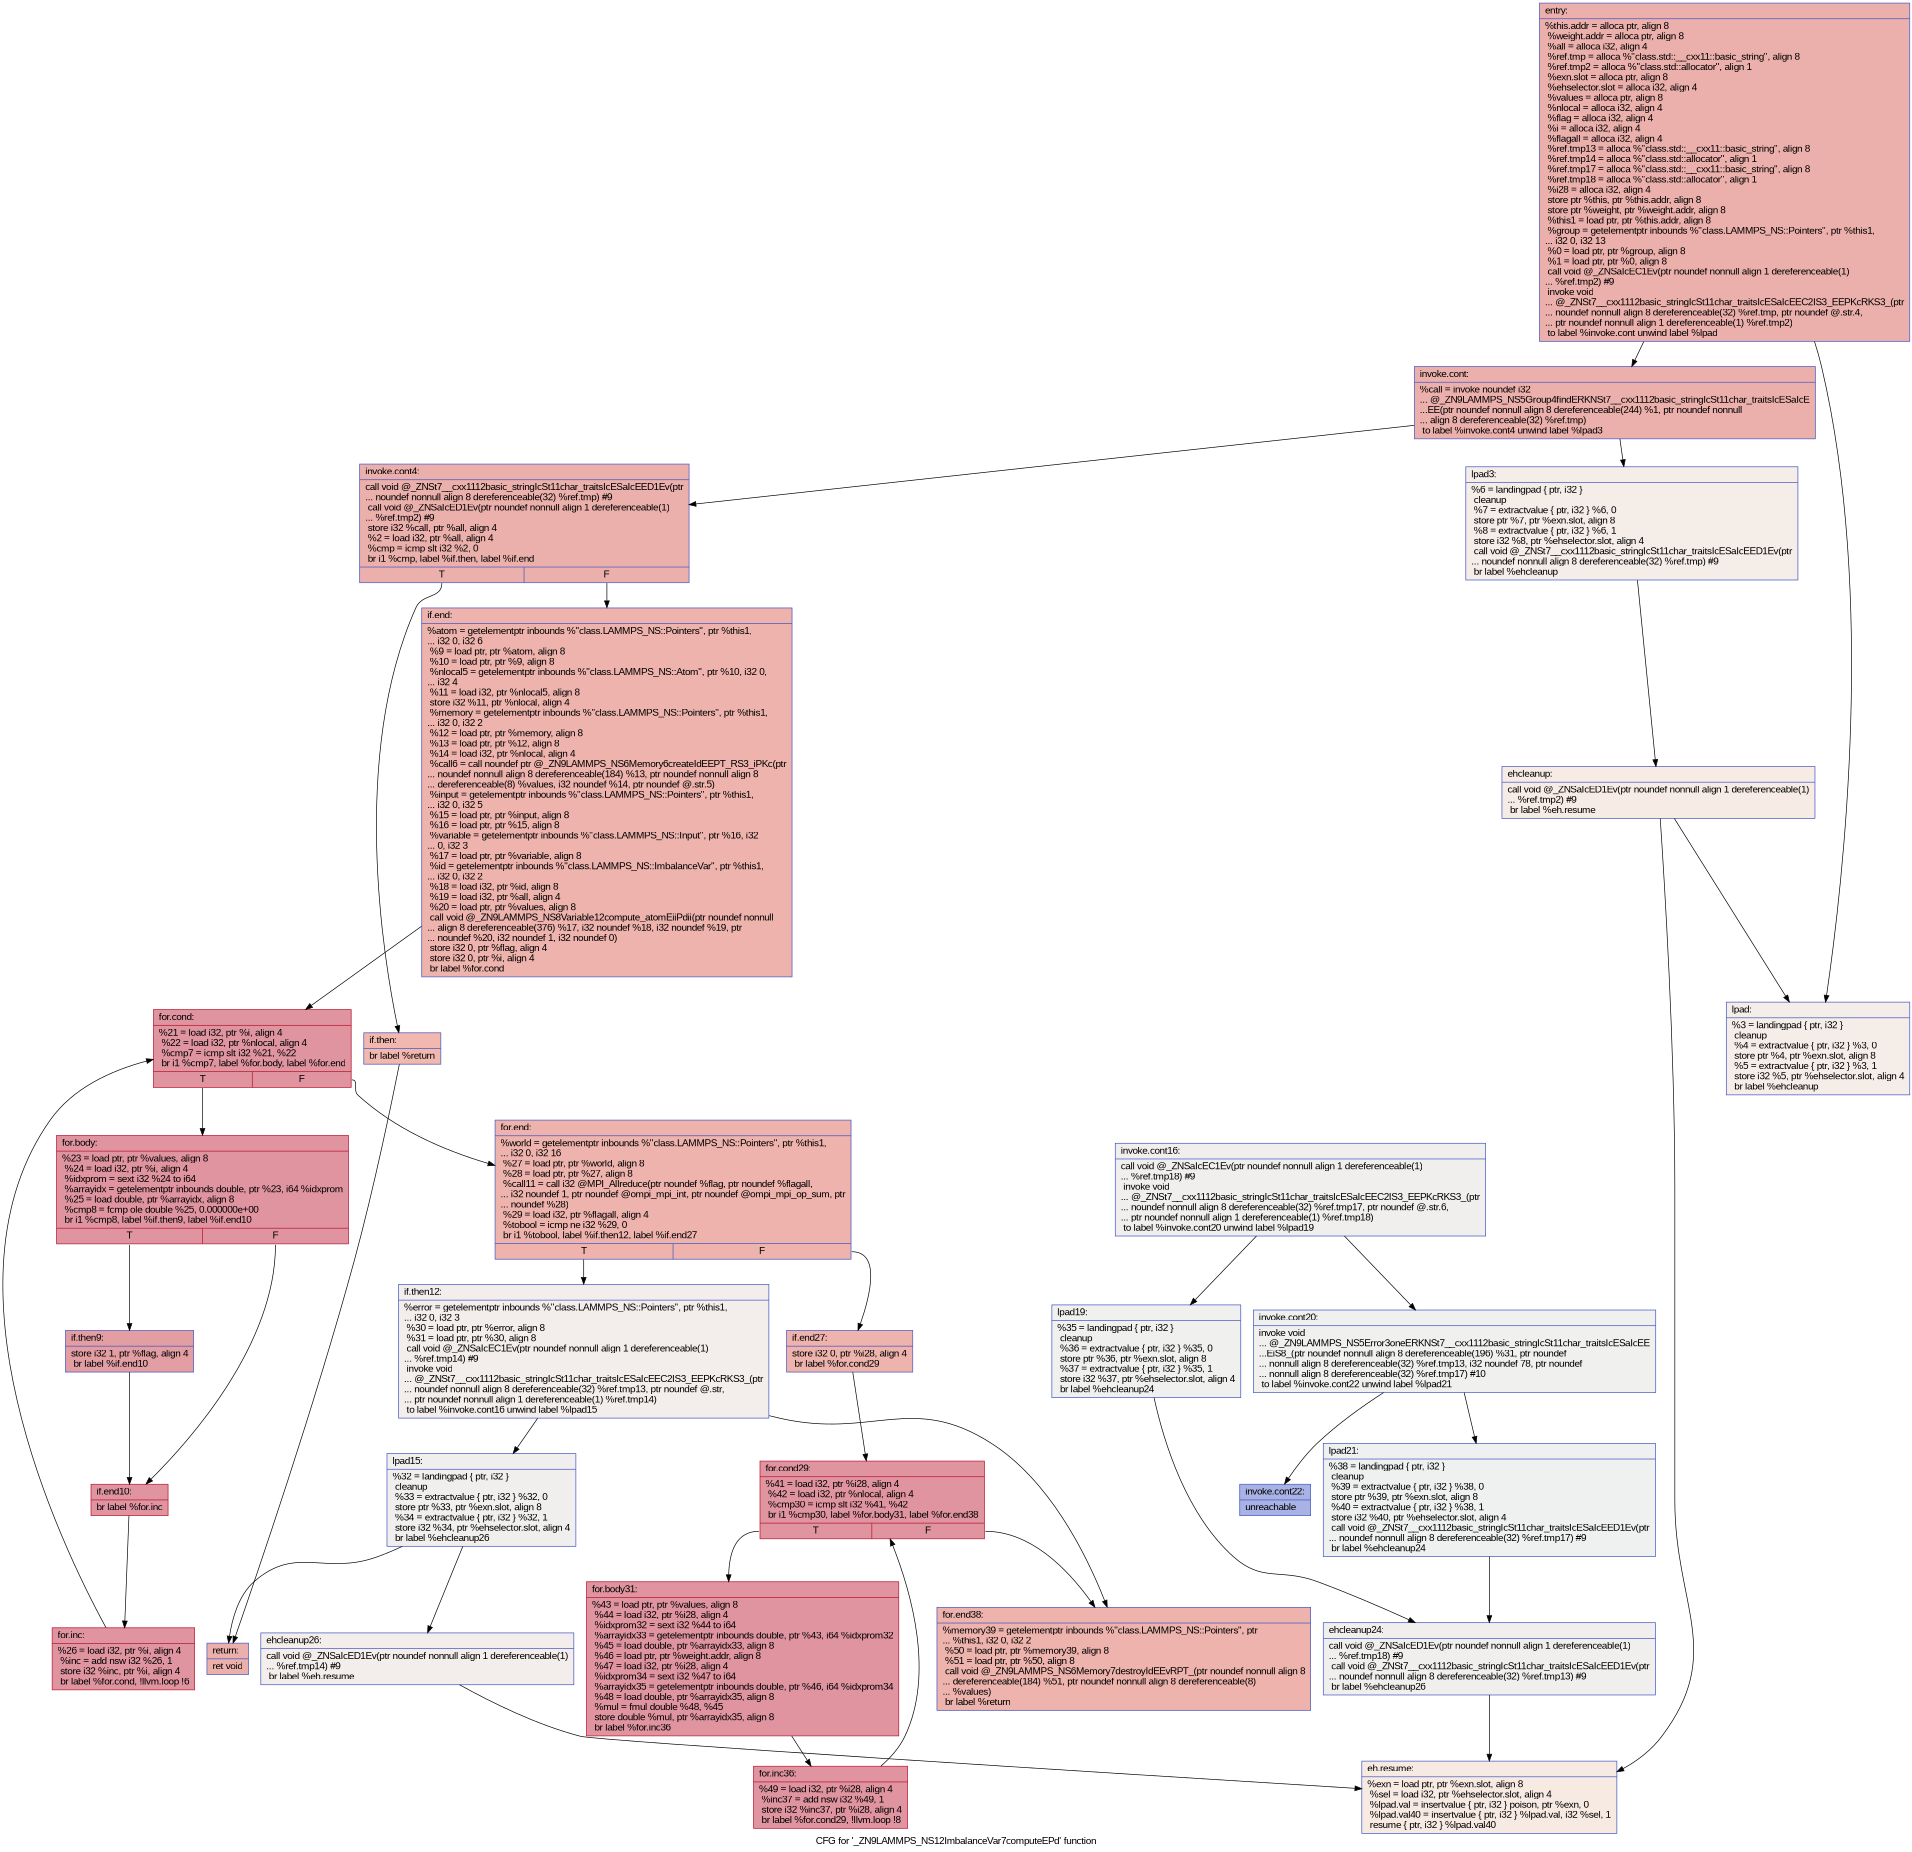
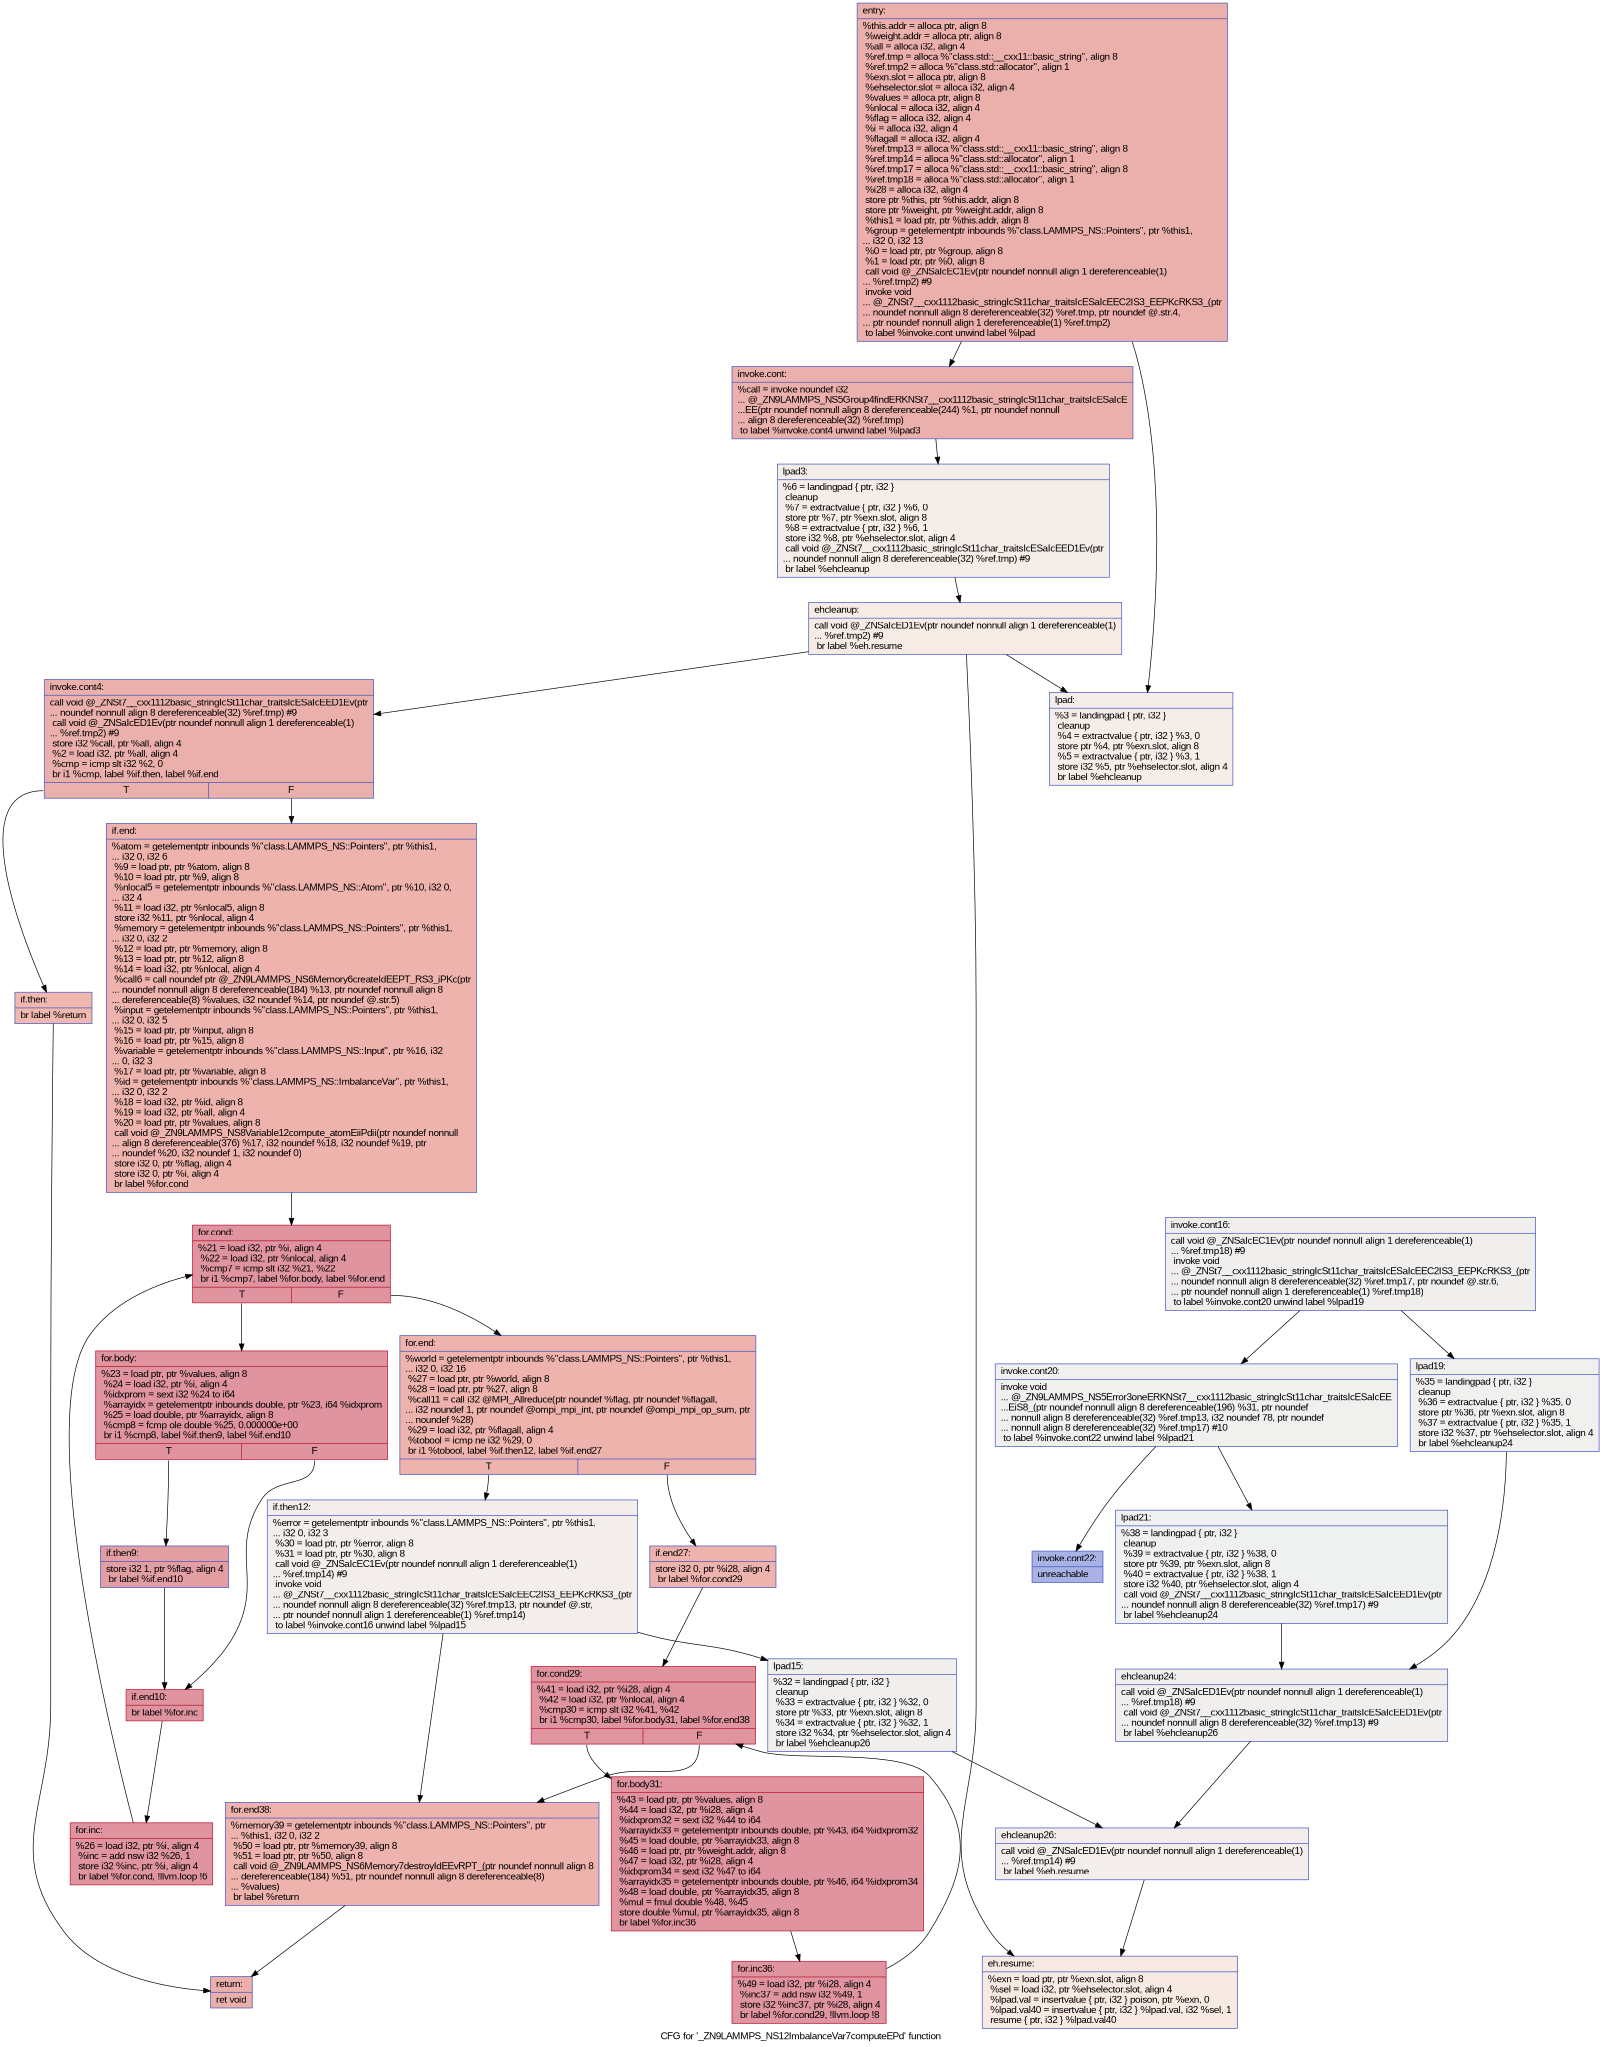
edge "invoke.cont:" -> "invoke.cont4:": now "ehcleanup:" -> "invoke.cont4:"
edge "lpad15:" -> "return:": now "for.end38:" -> "return:"
edge "ehcleanup24:" -> "eh.resume:": now "ehcleanup24:" -> "ehcleanup26:"
